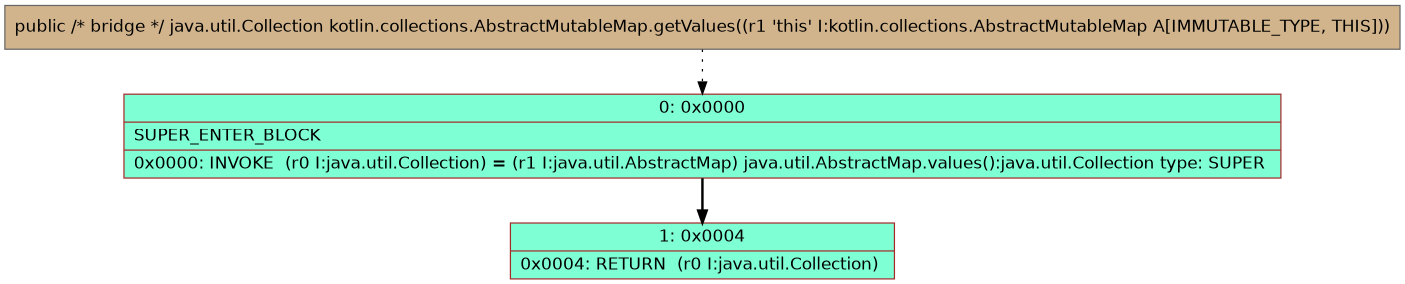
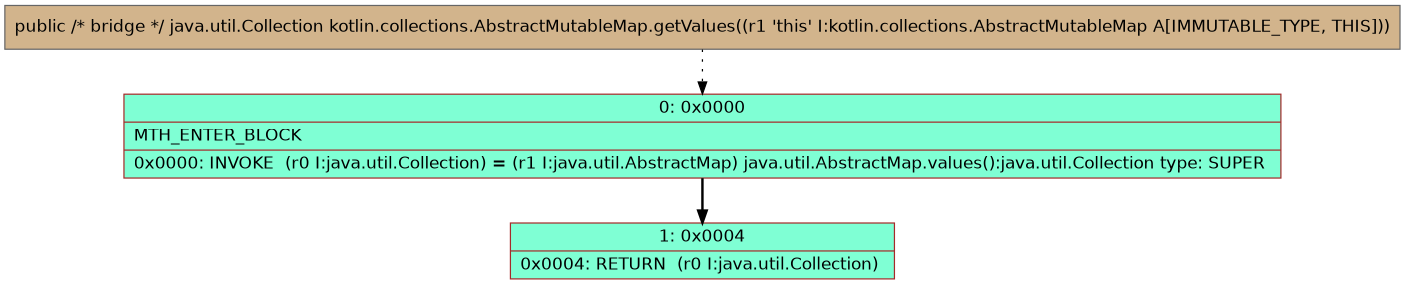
node "0: 0x0000": text "SUPER_ENTER_BLOCK" -> "MTH_ENTER_BLOCK"
